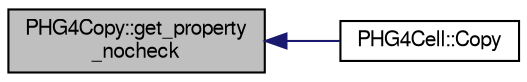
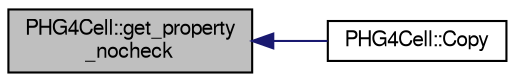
node "PHG4Copy::get_property _nocheck": label "PHG4Copy::get_property _nocheck" -> "PHG4Cell::get_property _nocheck"
